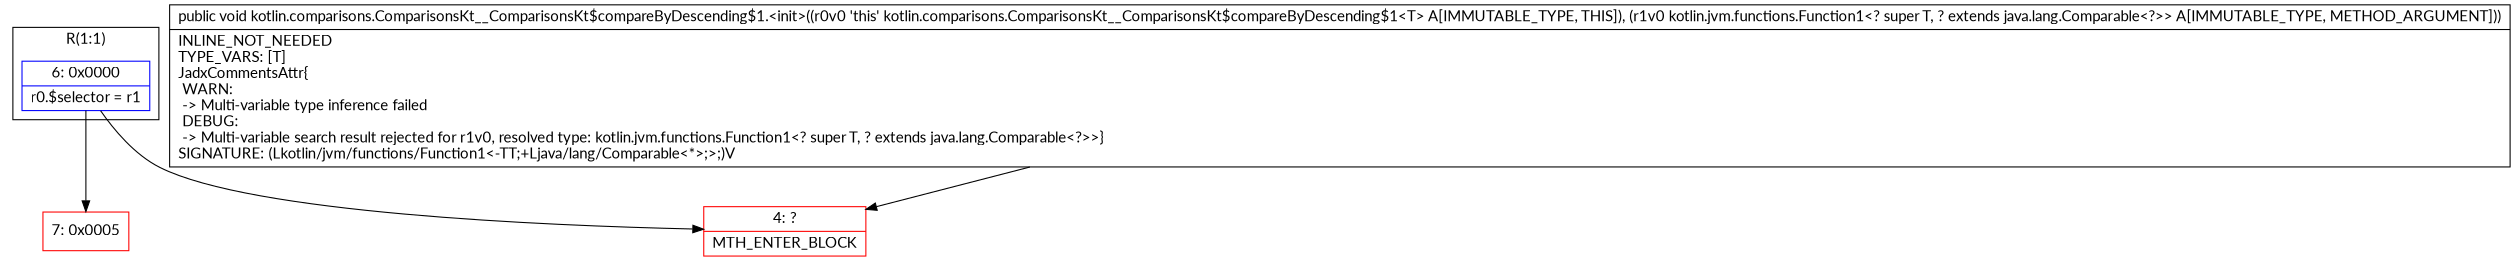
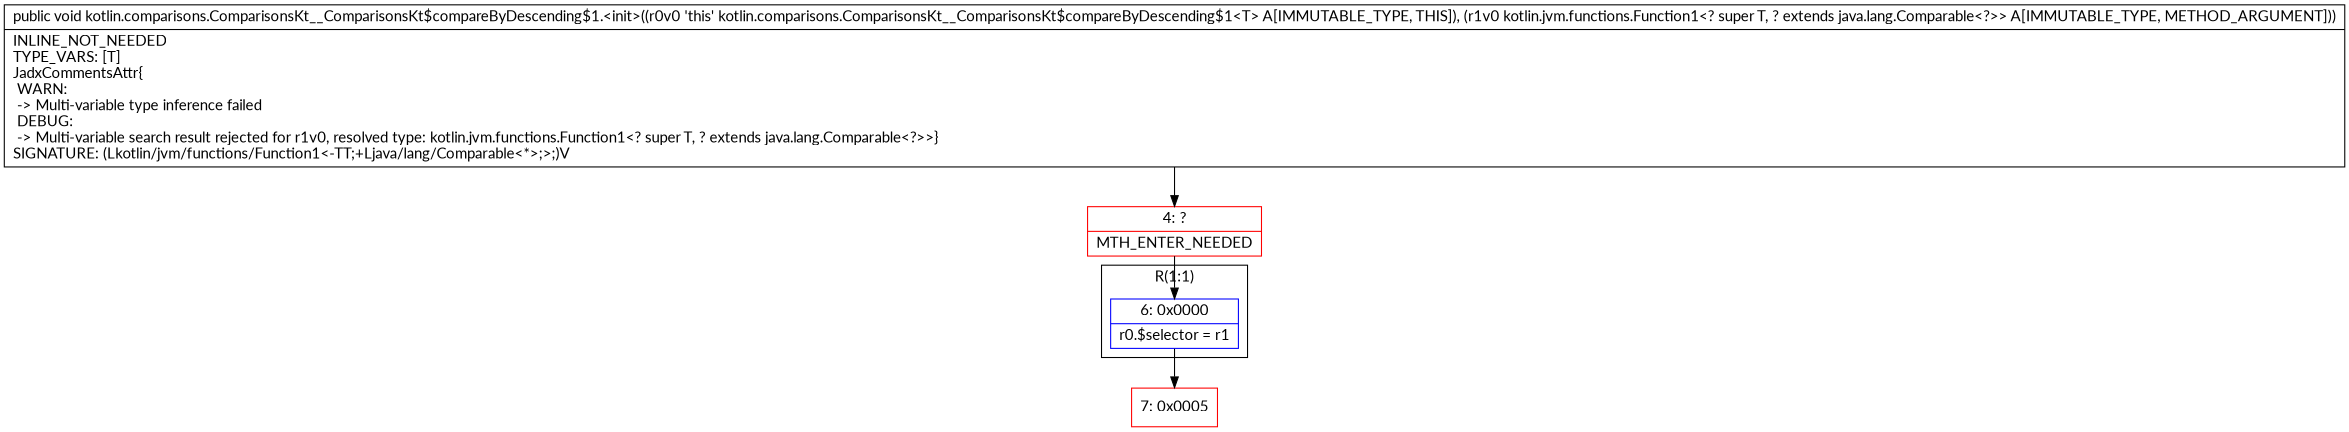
edge "6: 0x0000" -> "4: ?": reversed
node "4: ?": text "MTH_ENTER_BLOCK" -> "MTH_ENTER_NEEDED"
